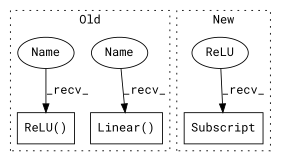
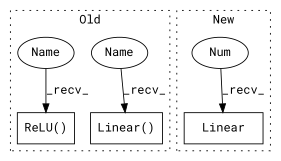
node "ReLU": label "ReLU" -> "Num"
node "Subscript": label "Subscript" -> "Linear"
